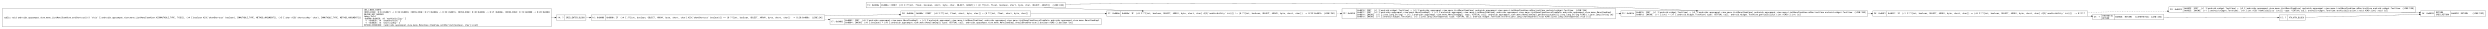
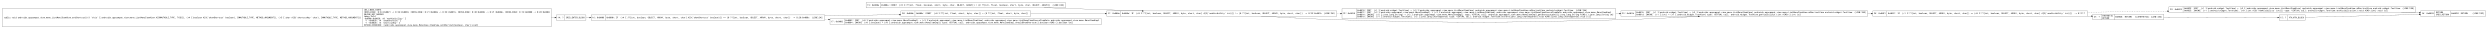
edge "19: 0x000a" -> "23: 0x001b": now "21: 0x000e" -> "23: 0x001b"
